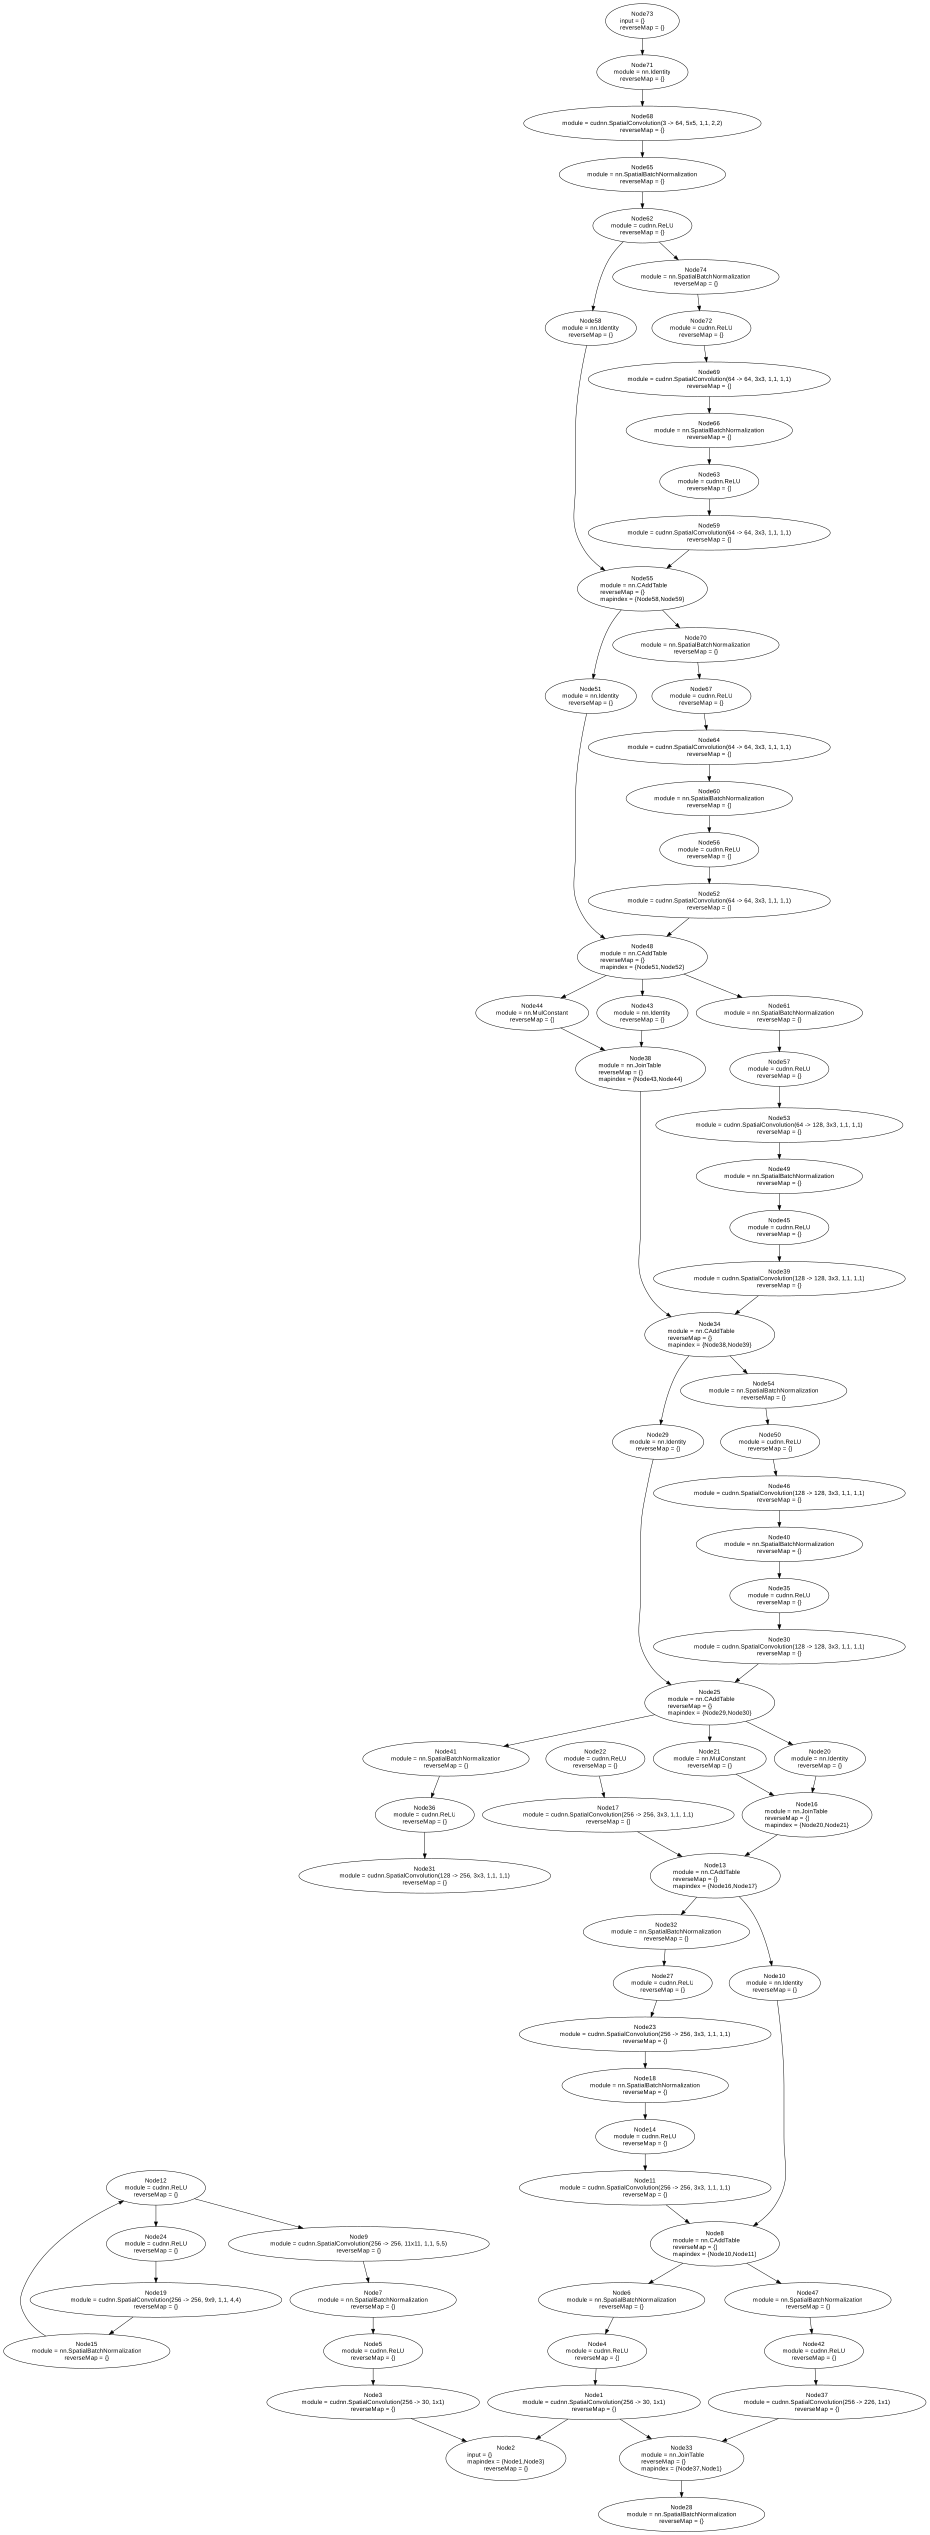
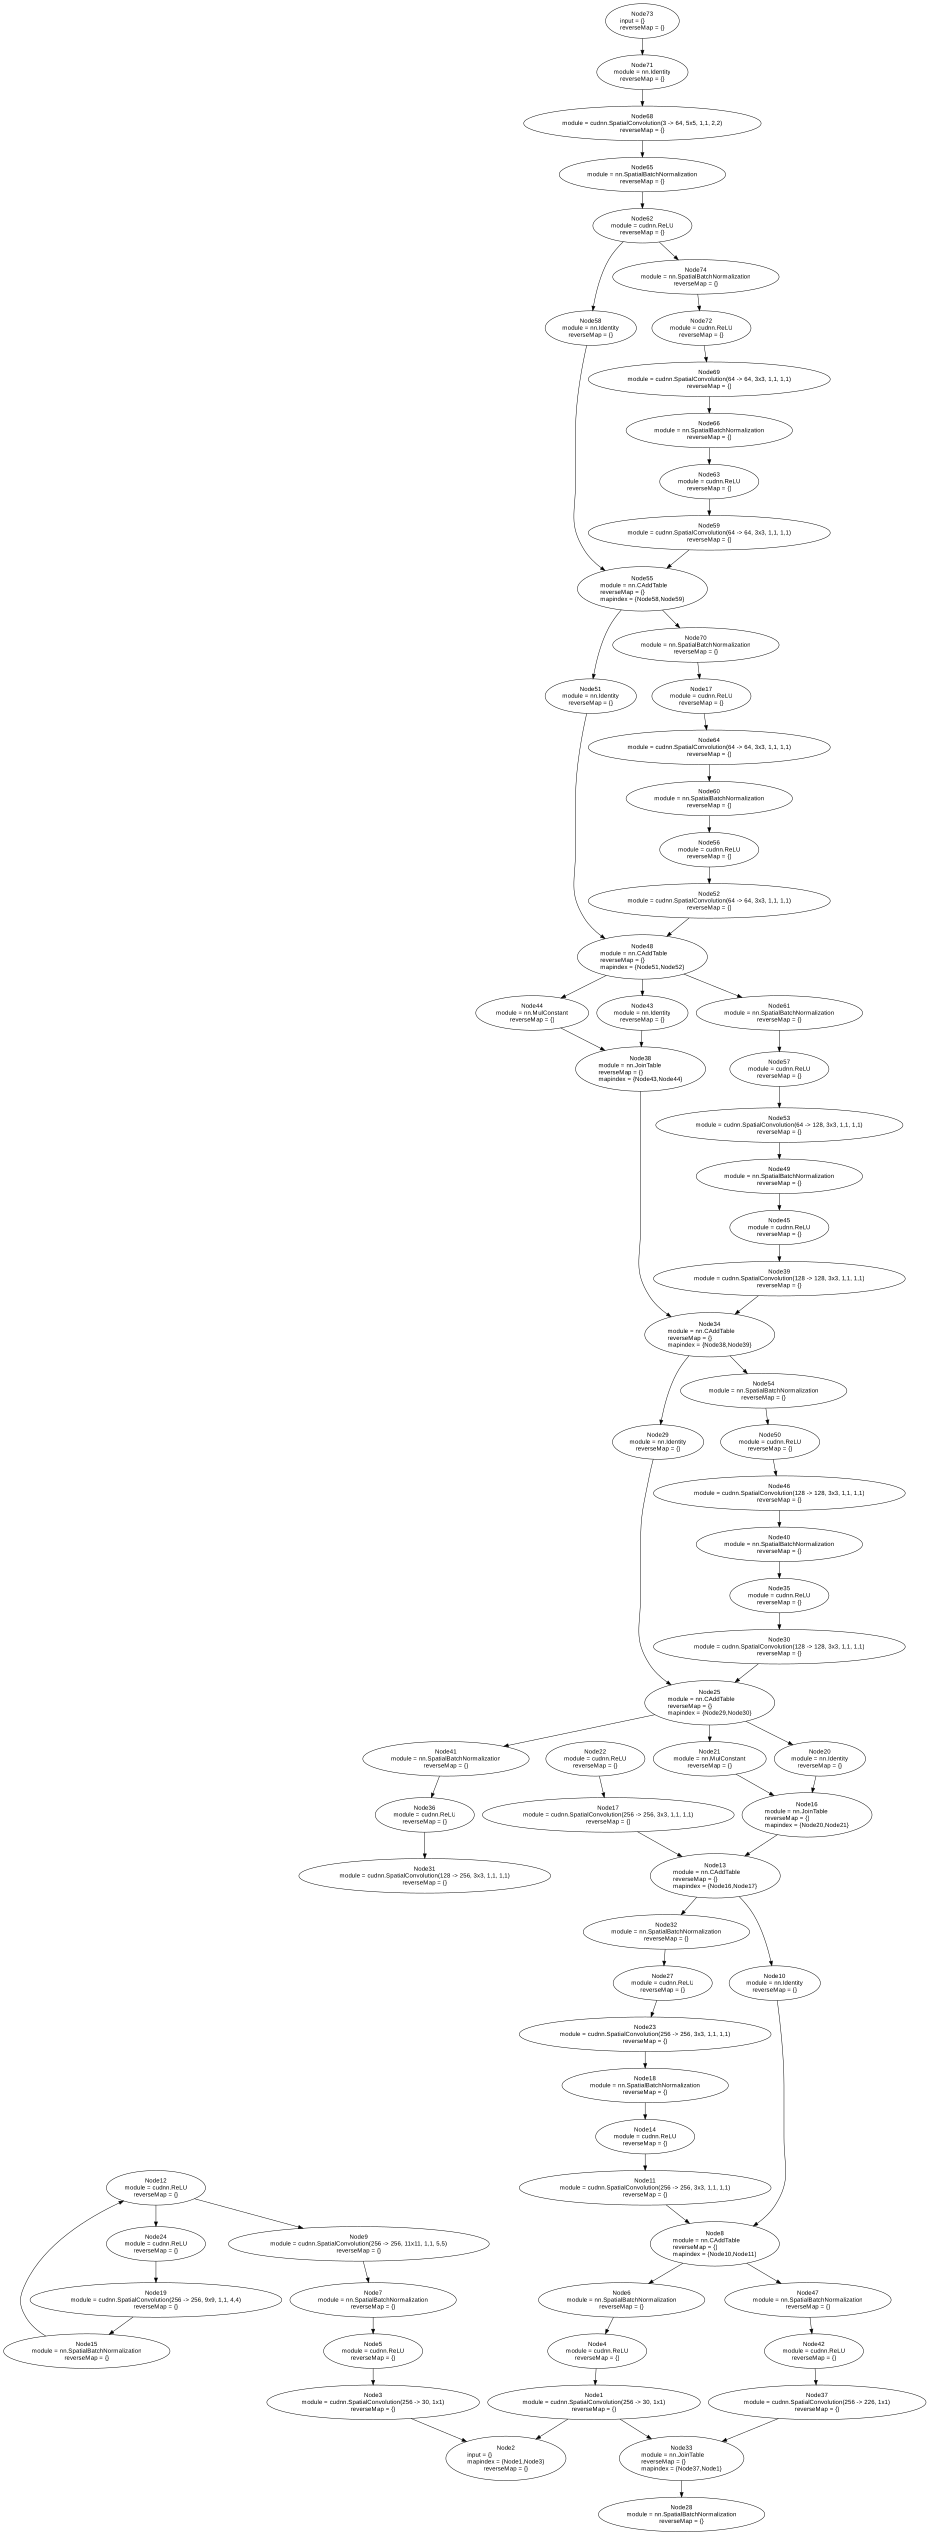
node "Node67 module = cudnn.ReLU reverseMap = {}": label "Node67 module = cudnn.ReLU reverseMap = {}" -> "Node17 module = cudnn.ReLU reverseMap = {}"
